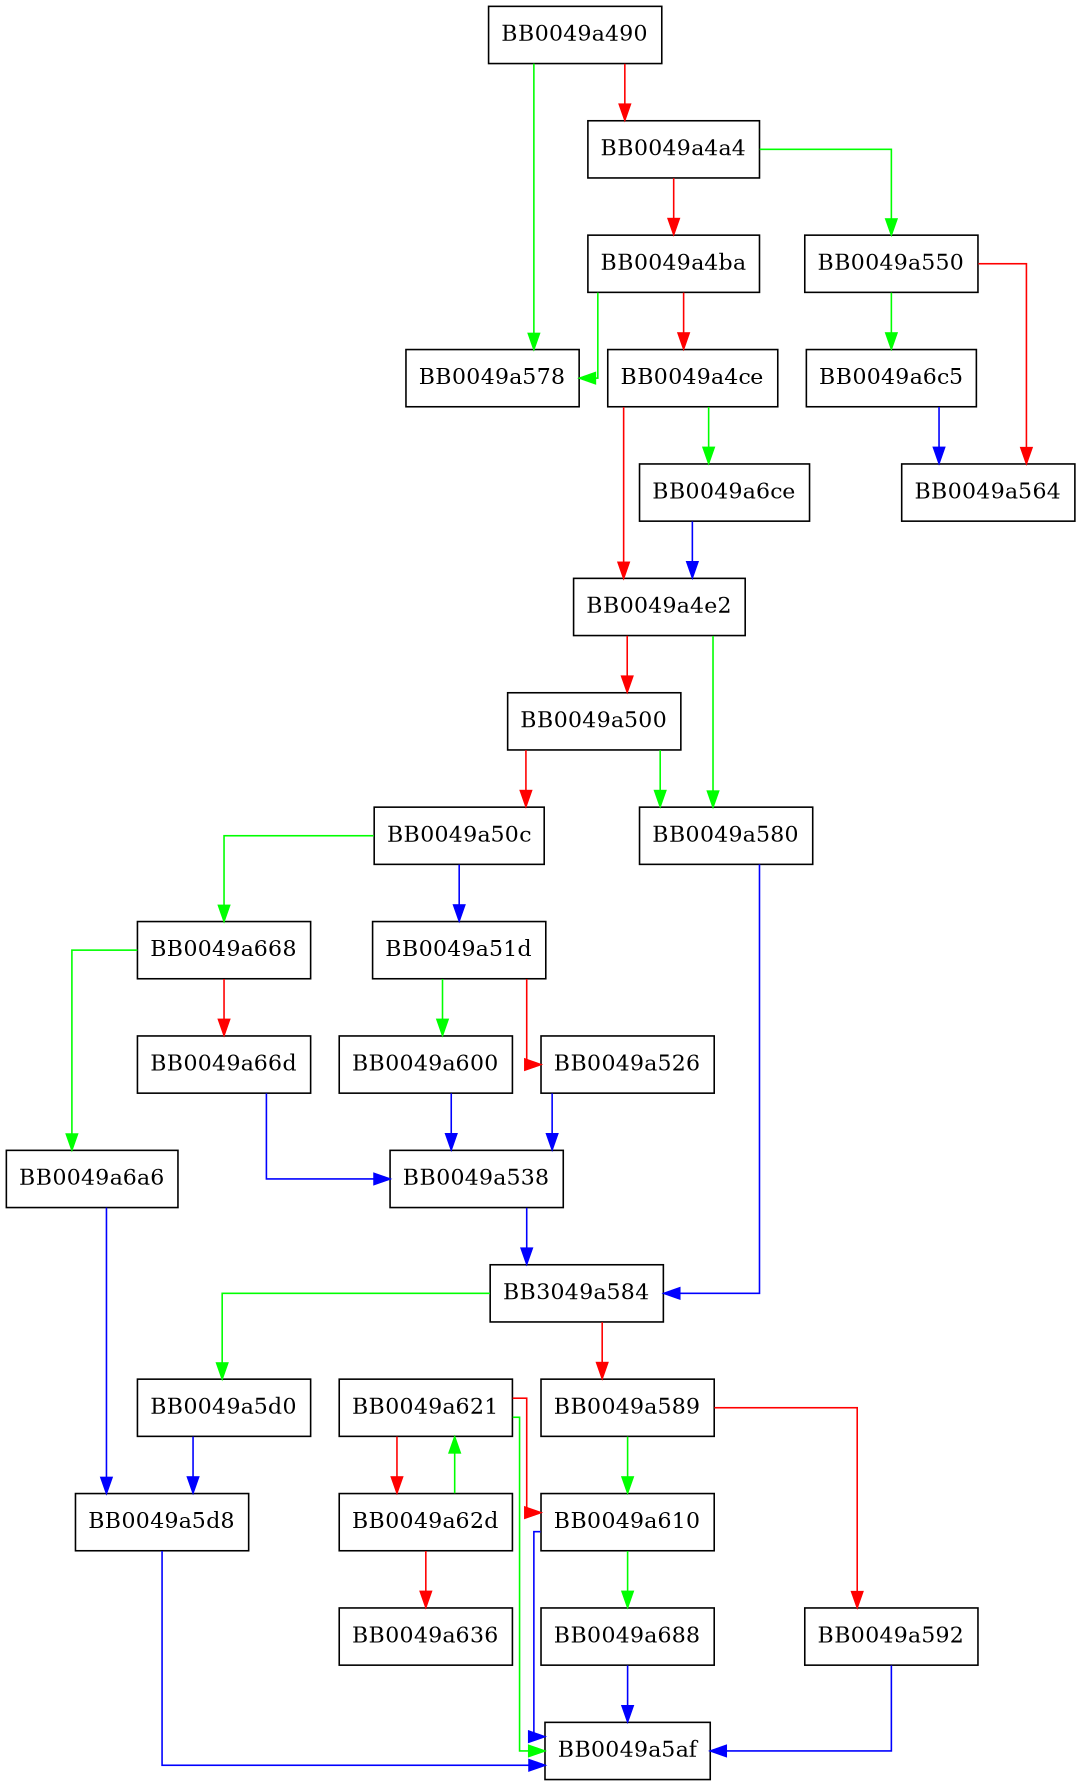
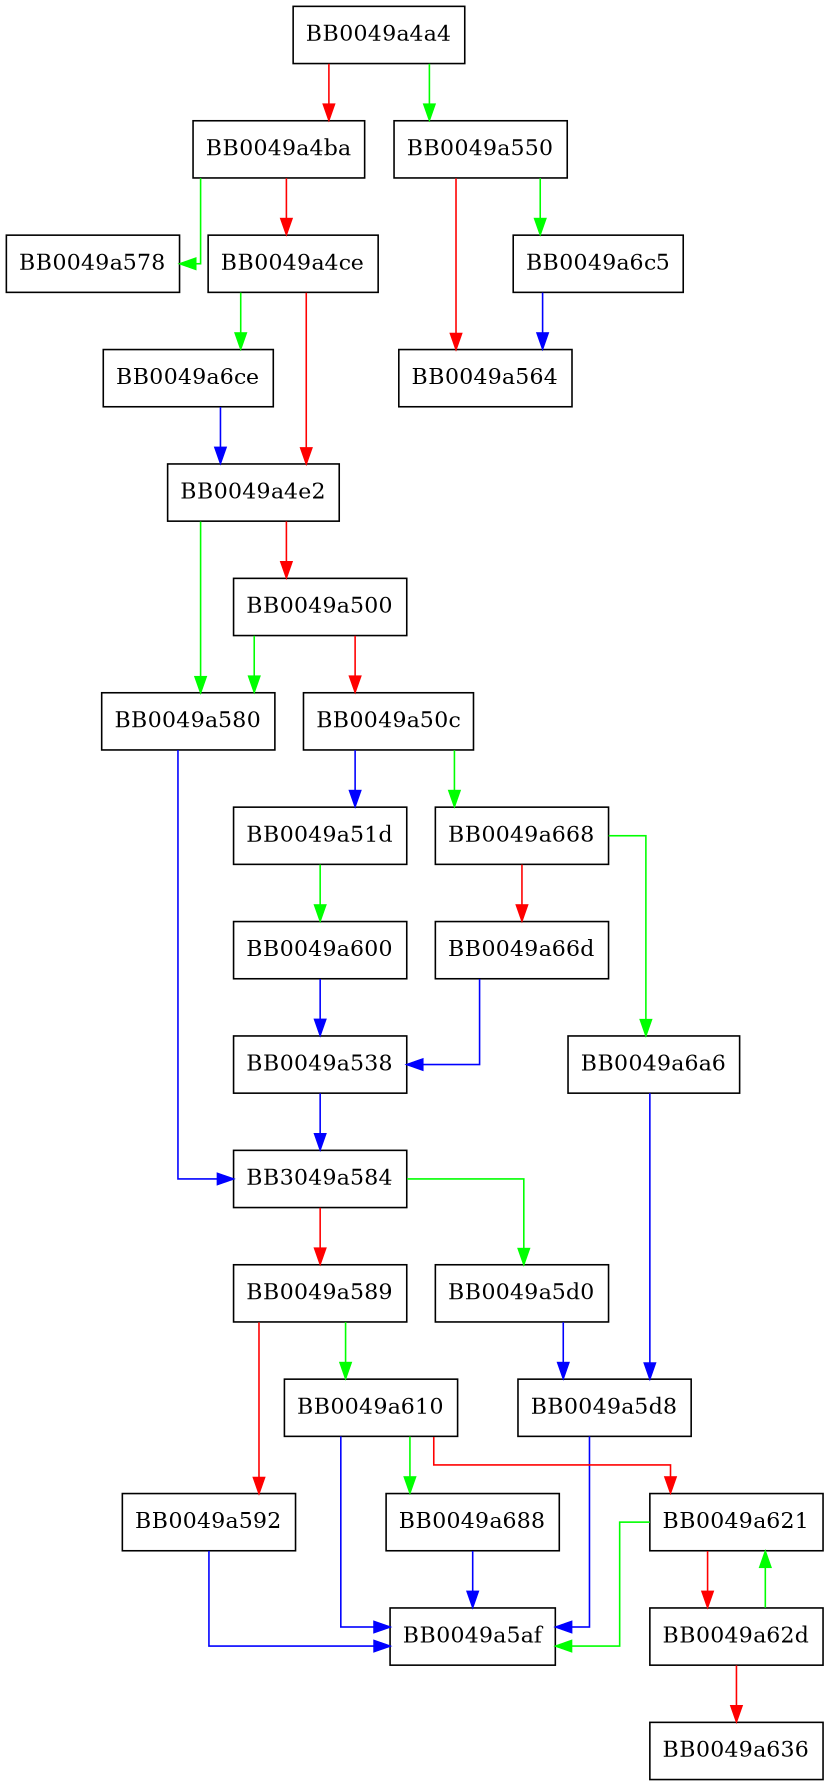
node "BB0049a490": removed
node "BB0049a526": removed
edge "BB0049a621" -> "BB0049a610": reversed
